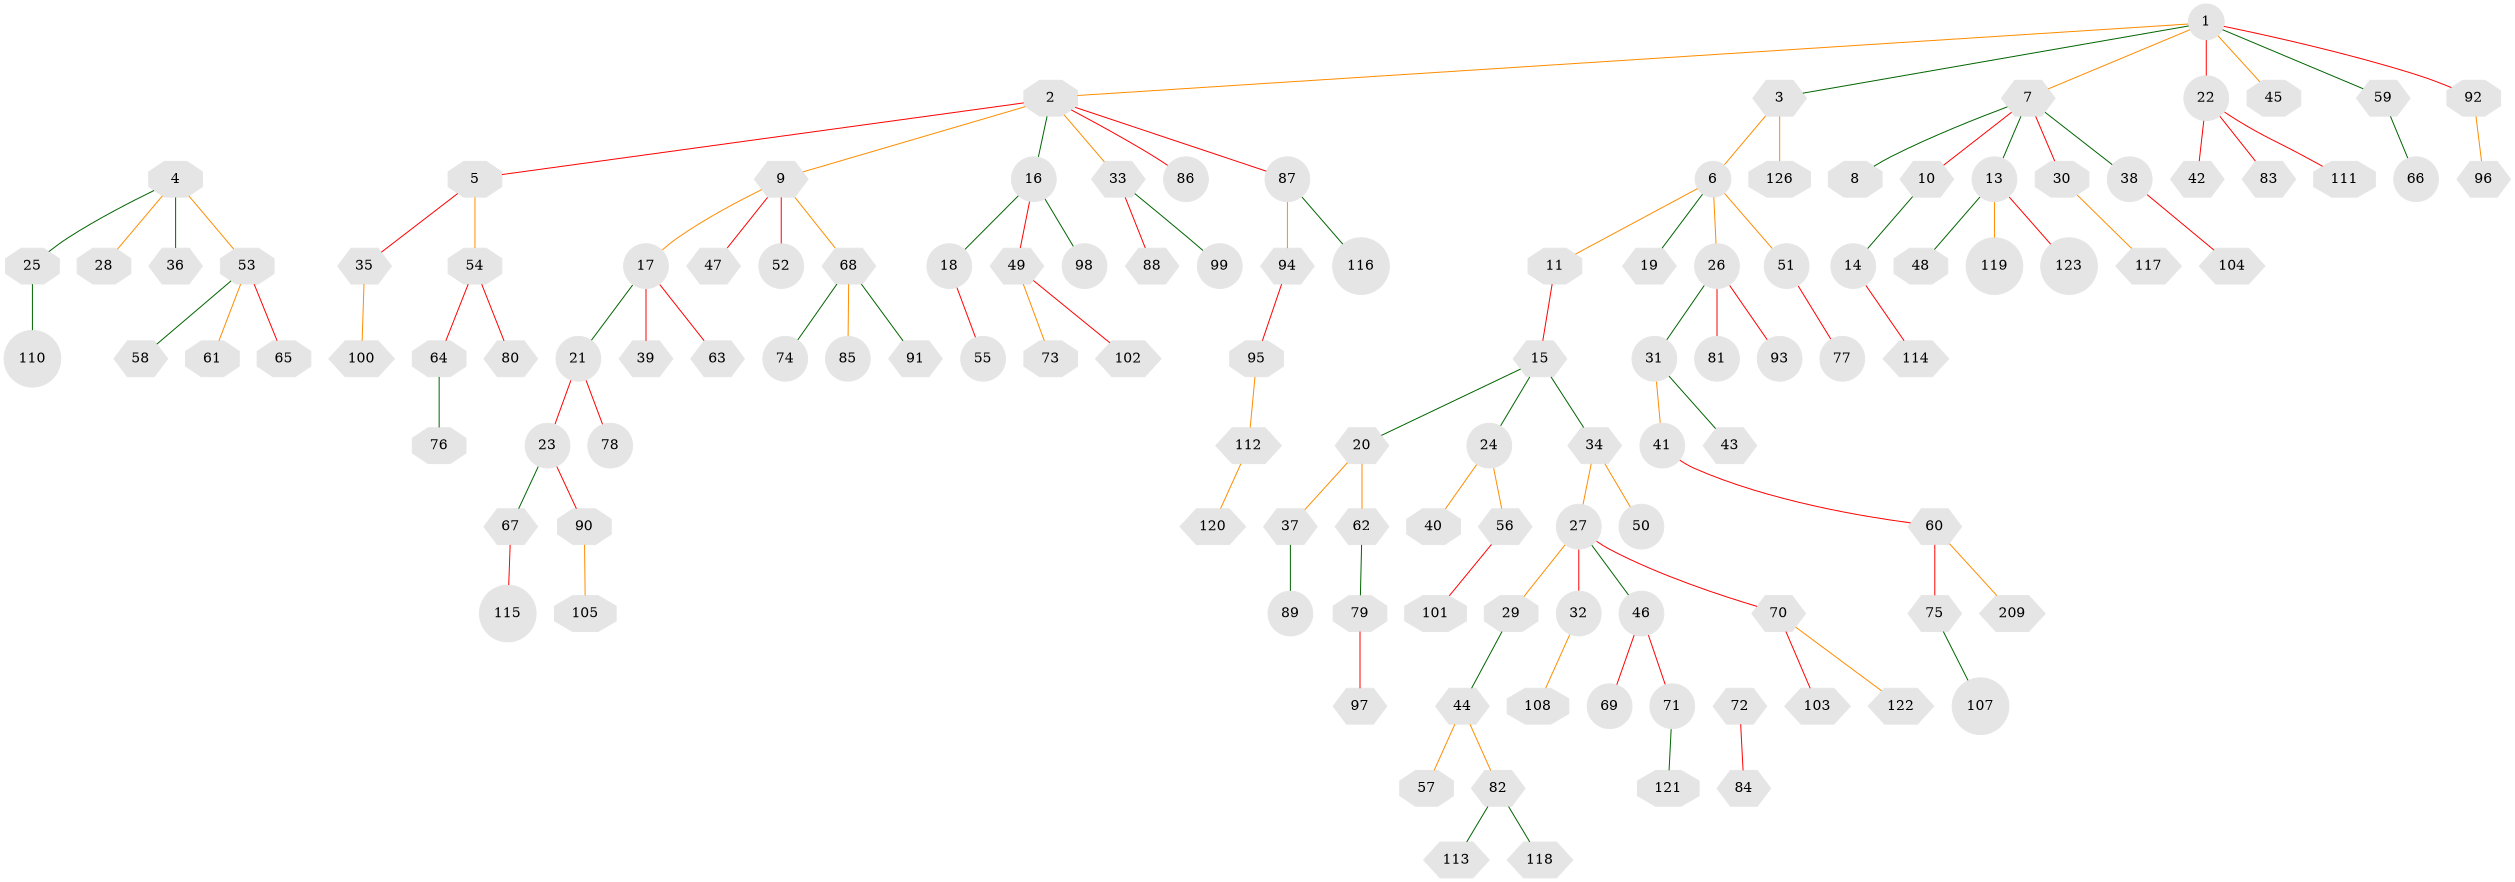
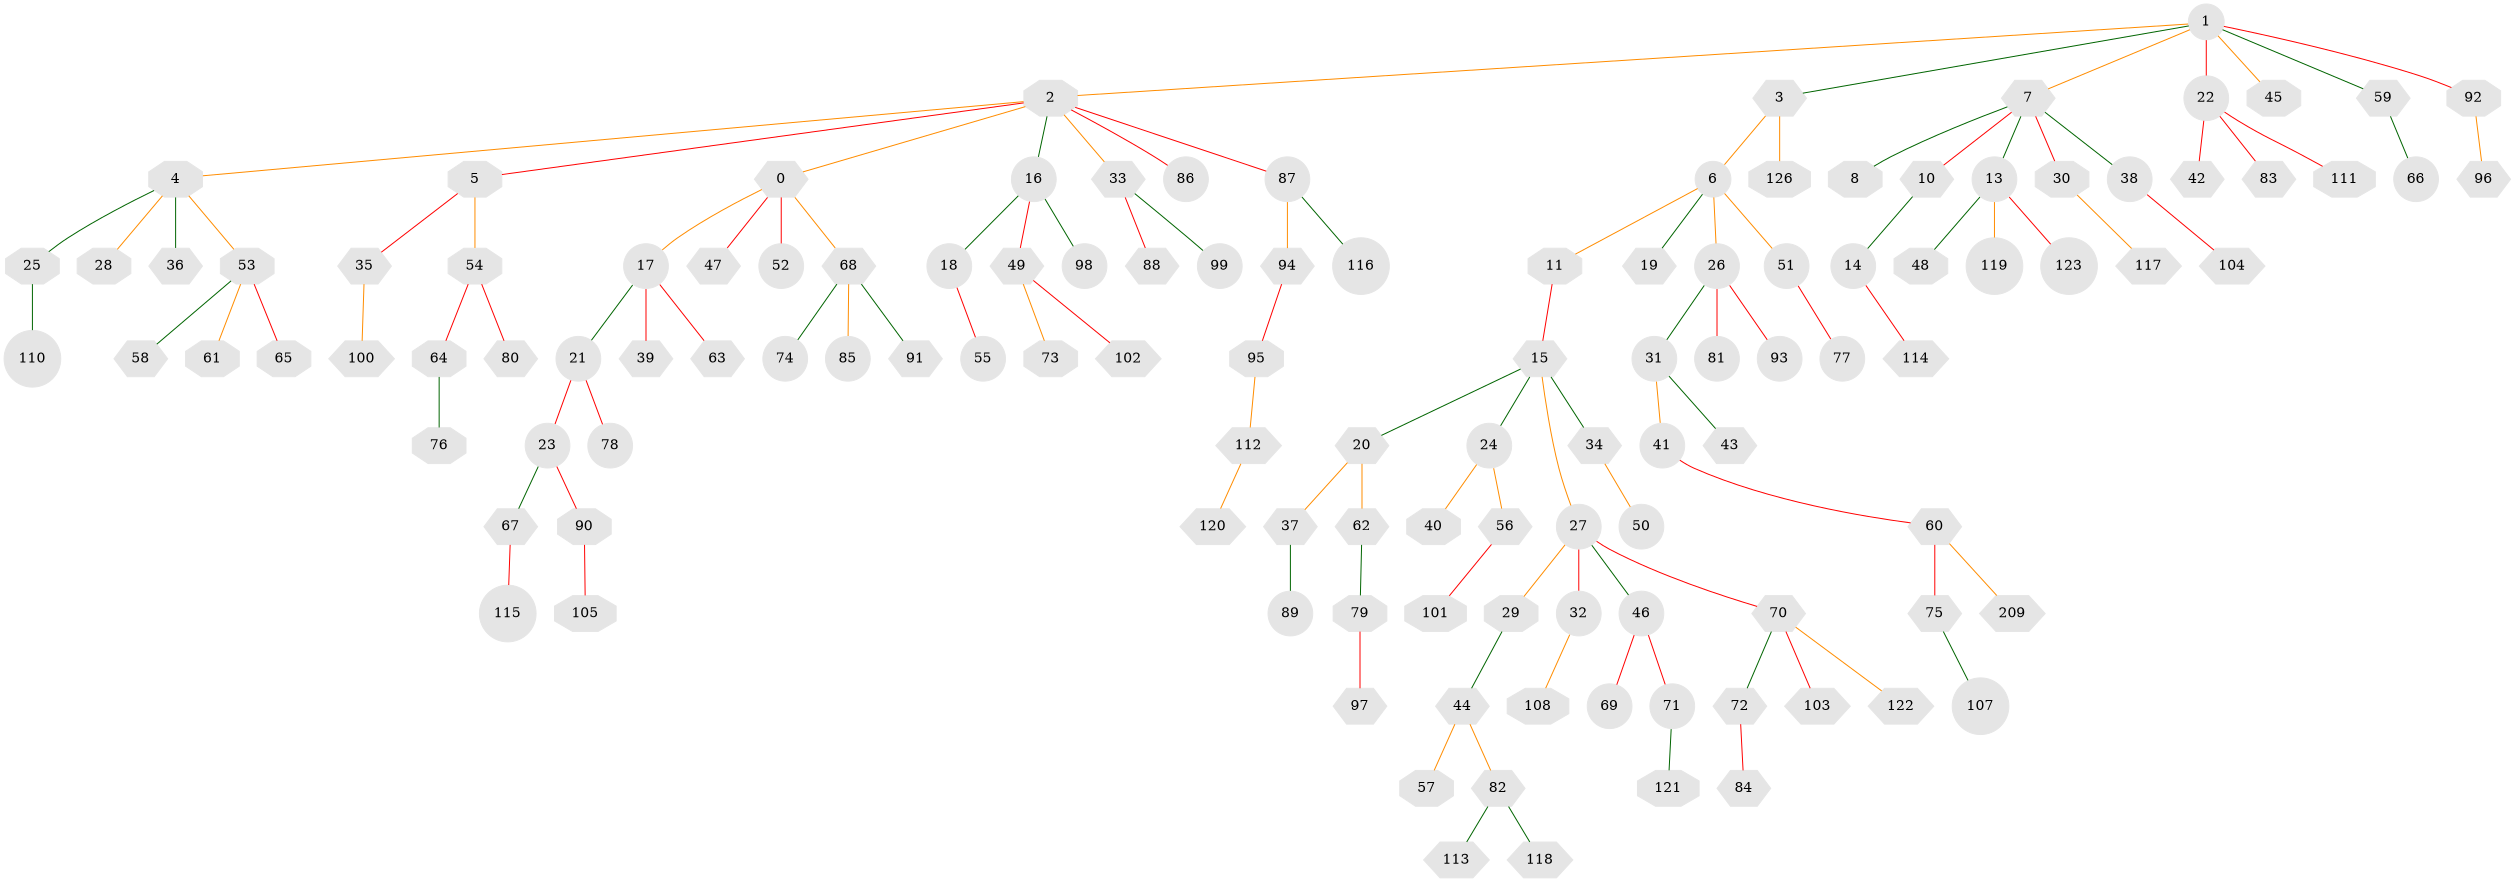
edge "2" -- "4": added
node "9": label "9" -> "0"
edge "34" -- "27": now "15" -- "27"
edge "90" -- "105": color darkorange -> red
edge "70" -- "72": added
